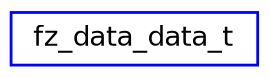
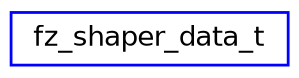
node "fz_data_data_t": label "fz_data_data_t" -> "fz_shaper_data_t"
